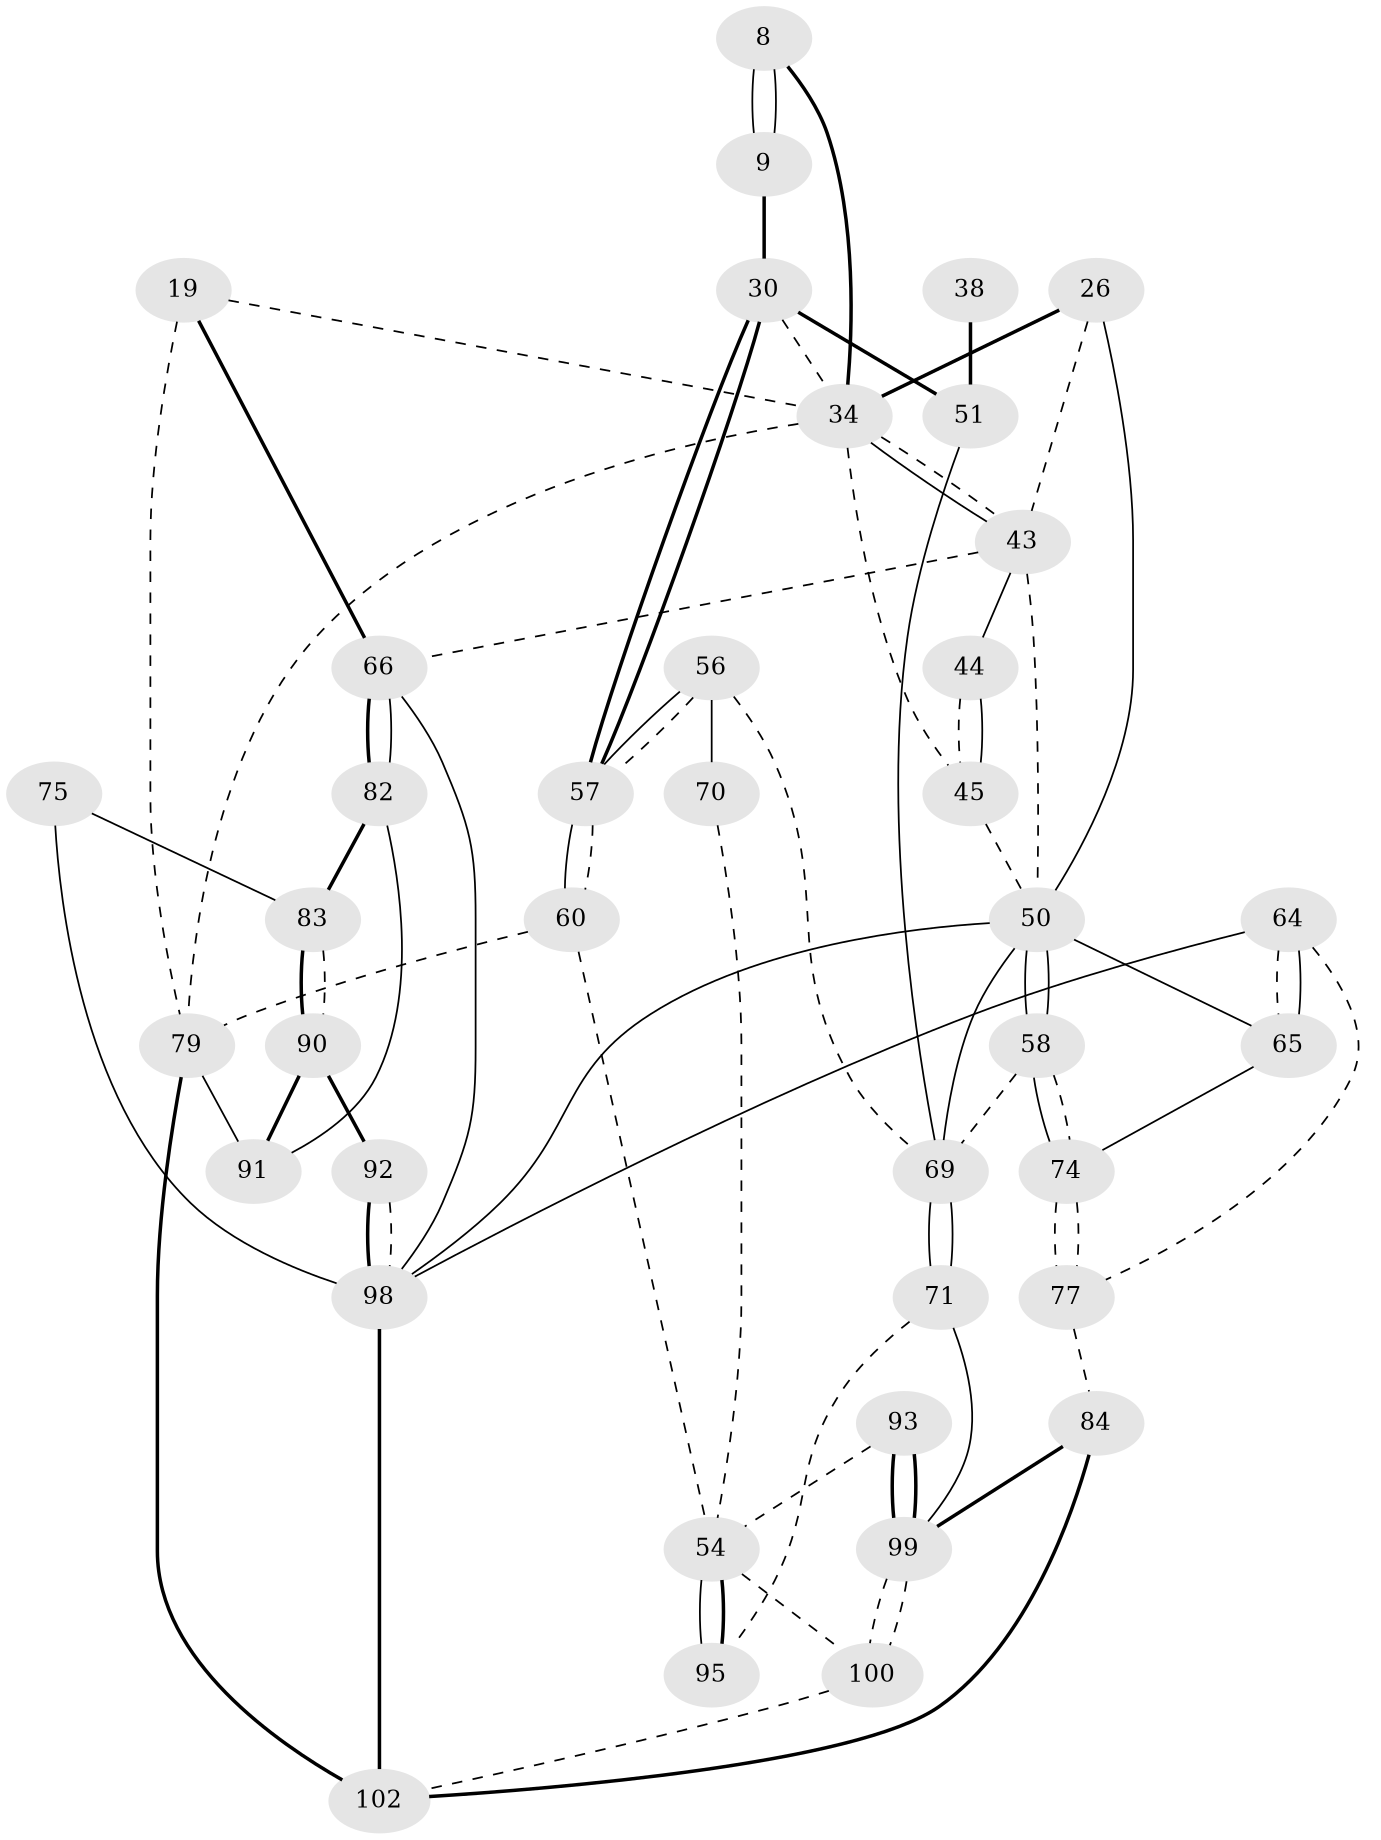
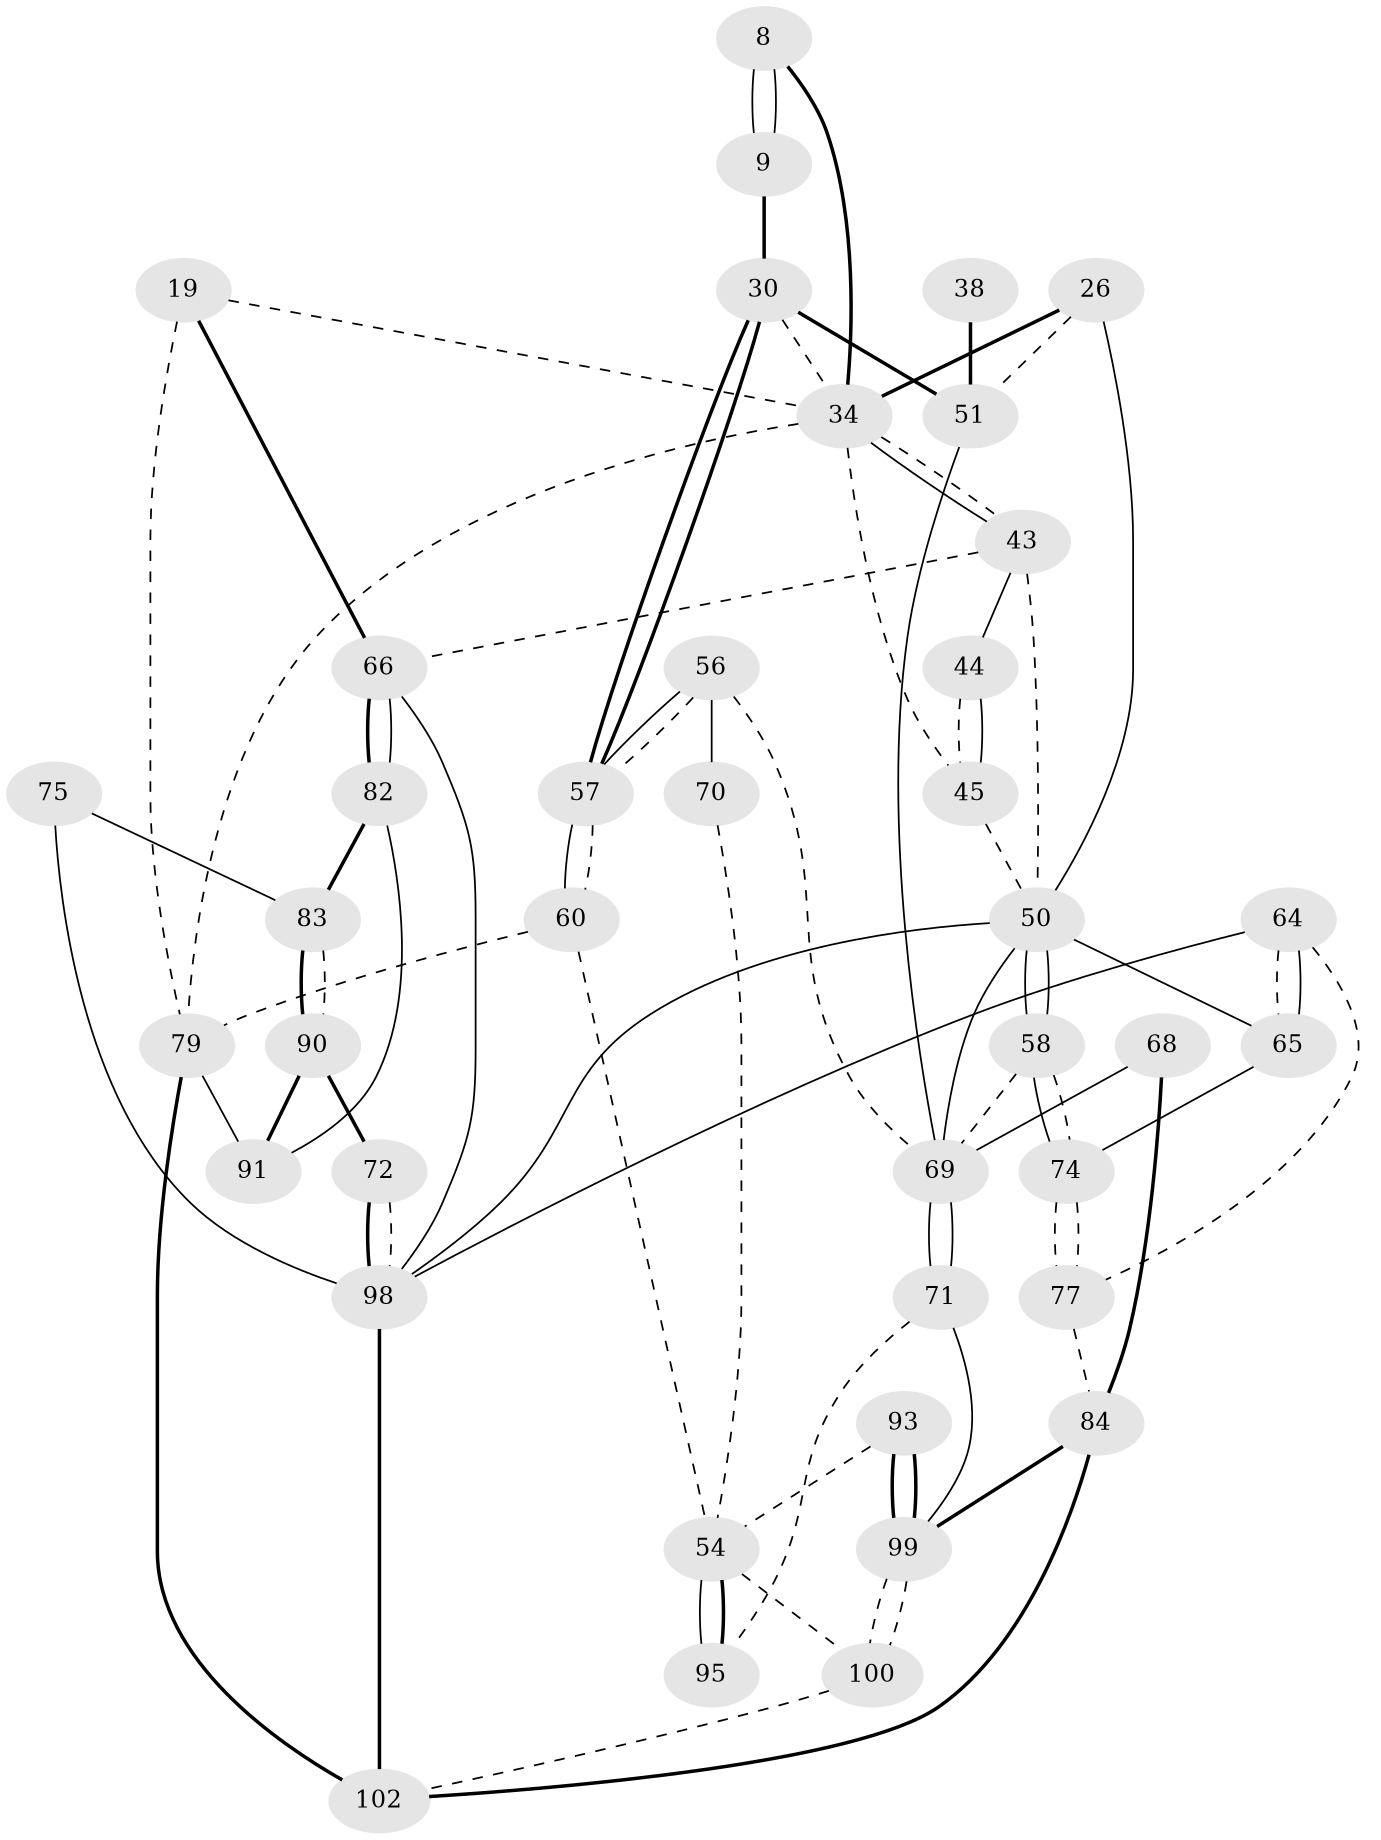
edge "26" -- "43": now "26" -- "51"
node "68": added
node "92": label "92" -> "72"
